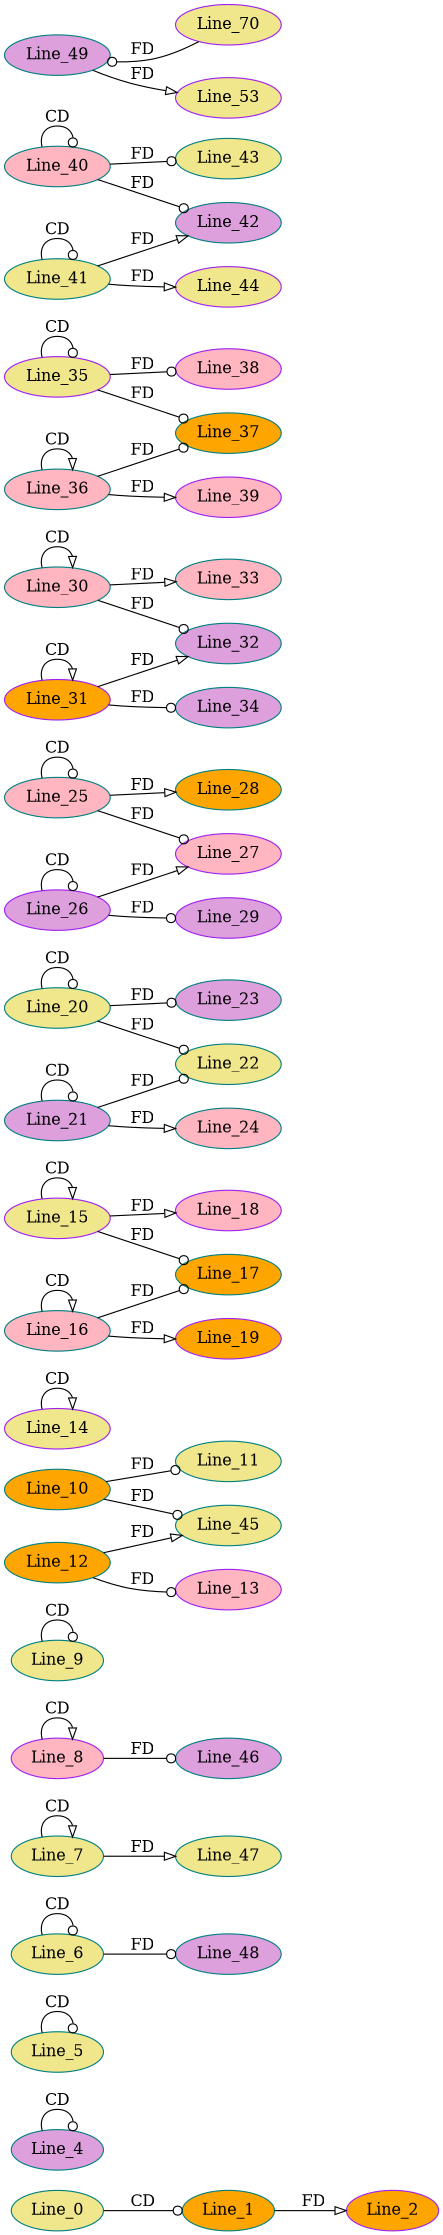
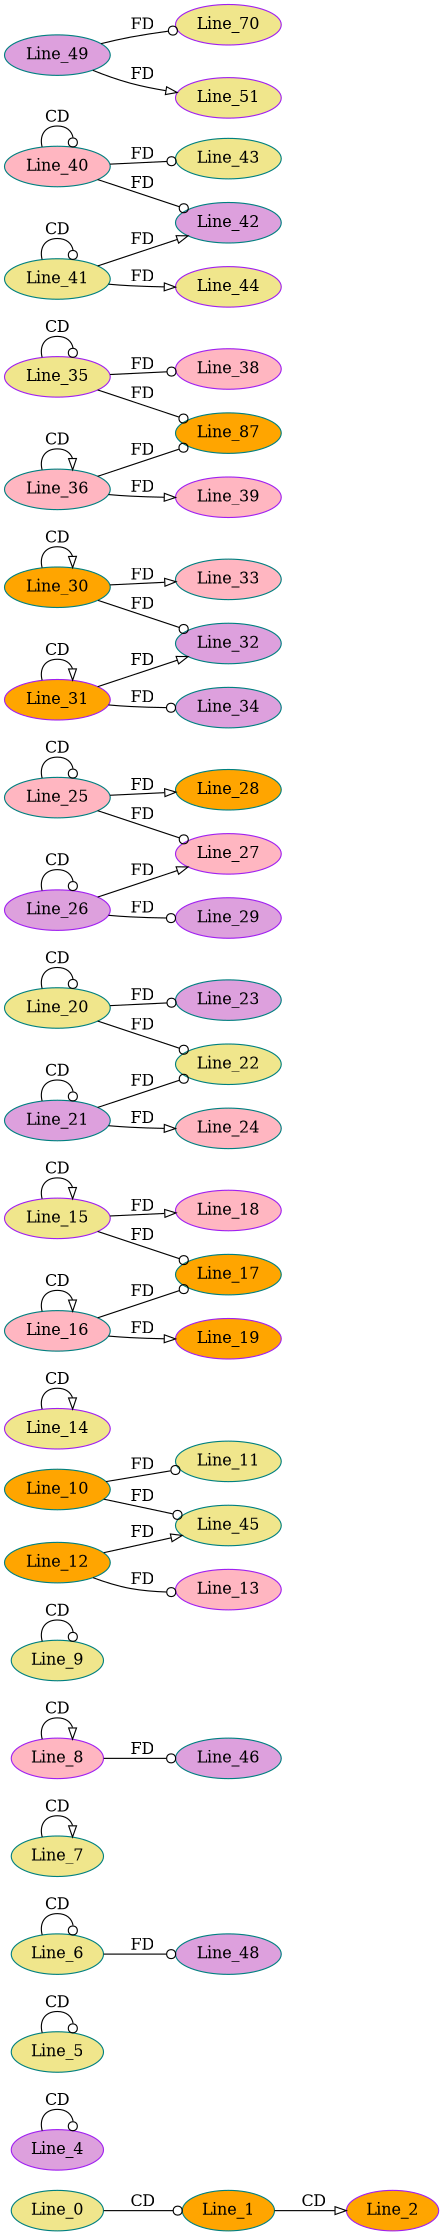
edge "Line_70" -> "Line_49": reversed
node "Line_53": label "Line_53" -> "Line_51"
node "Line_37": label "Line_37" -> "Line_87"
node "Line_30": fillcolor lightpink -> orange
node "Line_47": removed
node "Line_4": color teal -> purple
edge "Line_1" -> "Line_2": label "FD" -> "CD"
